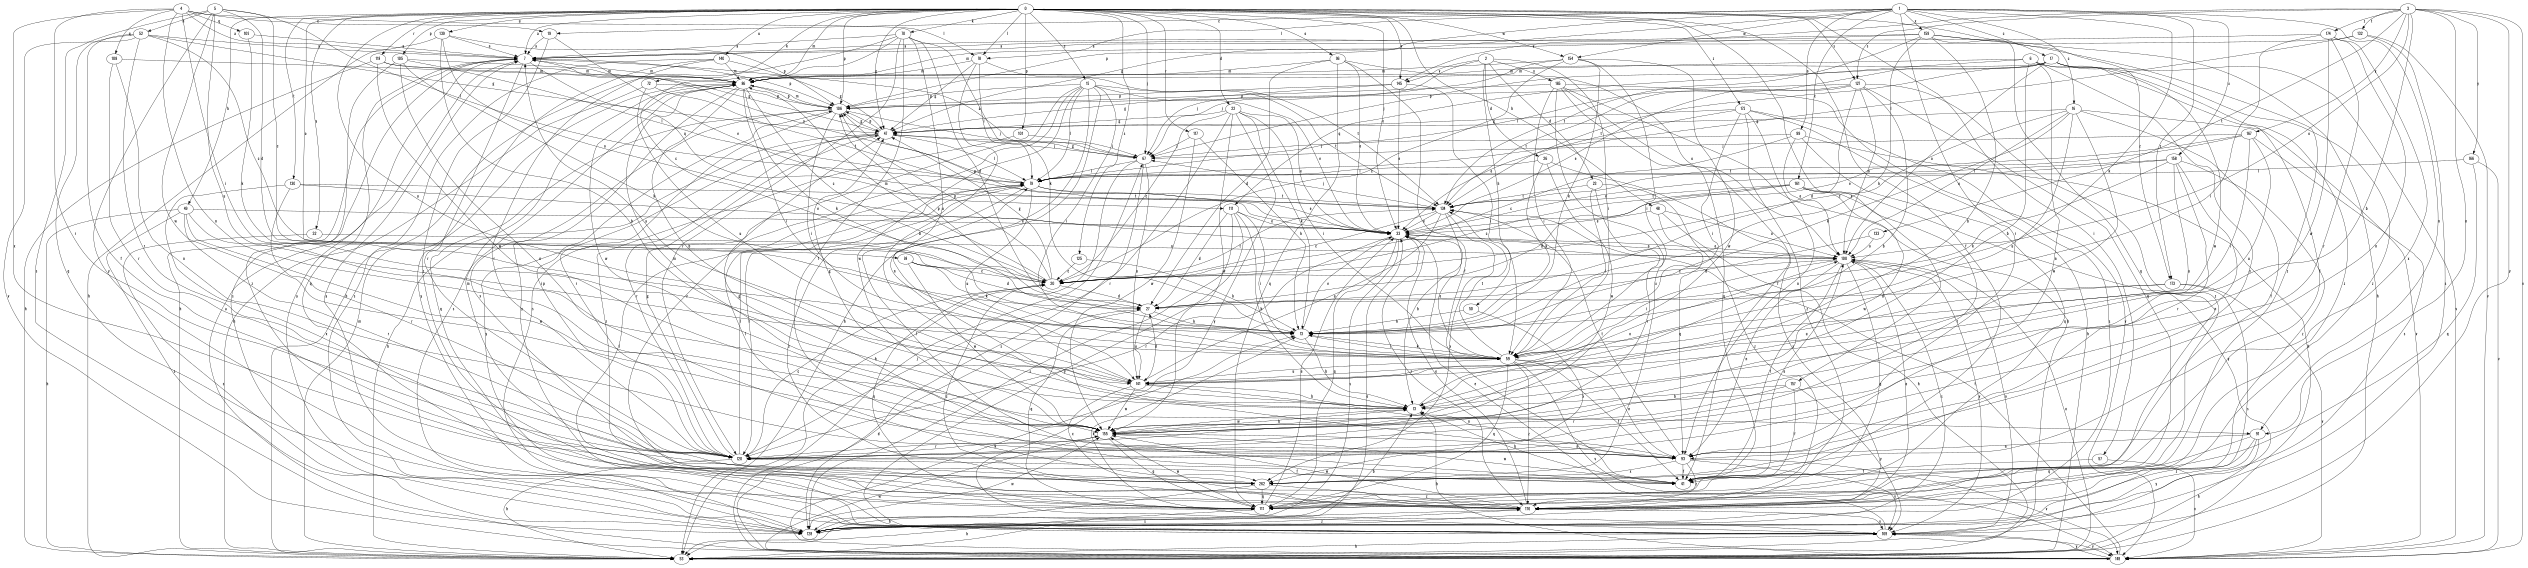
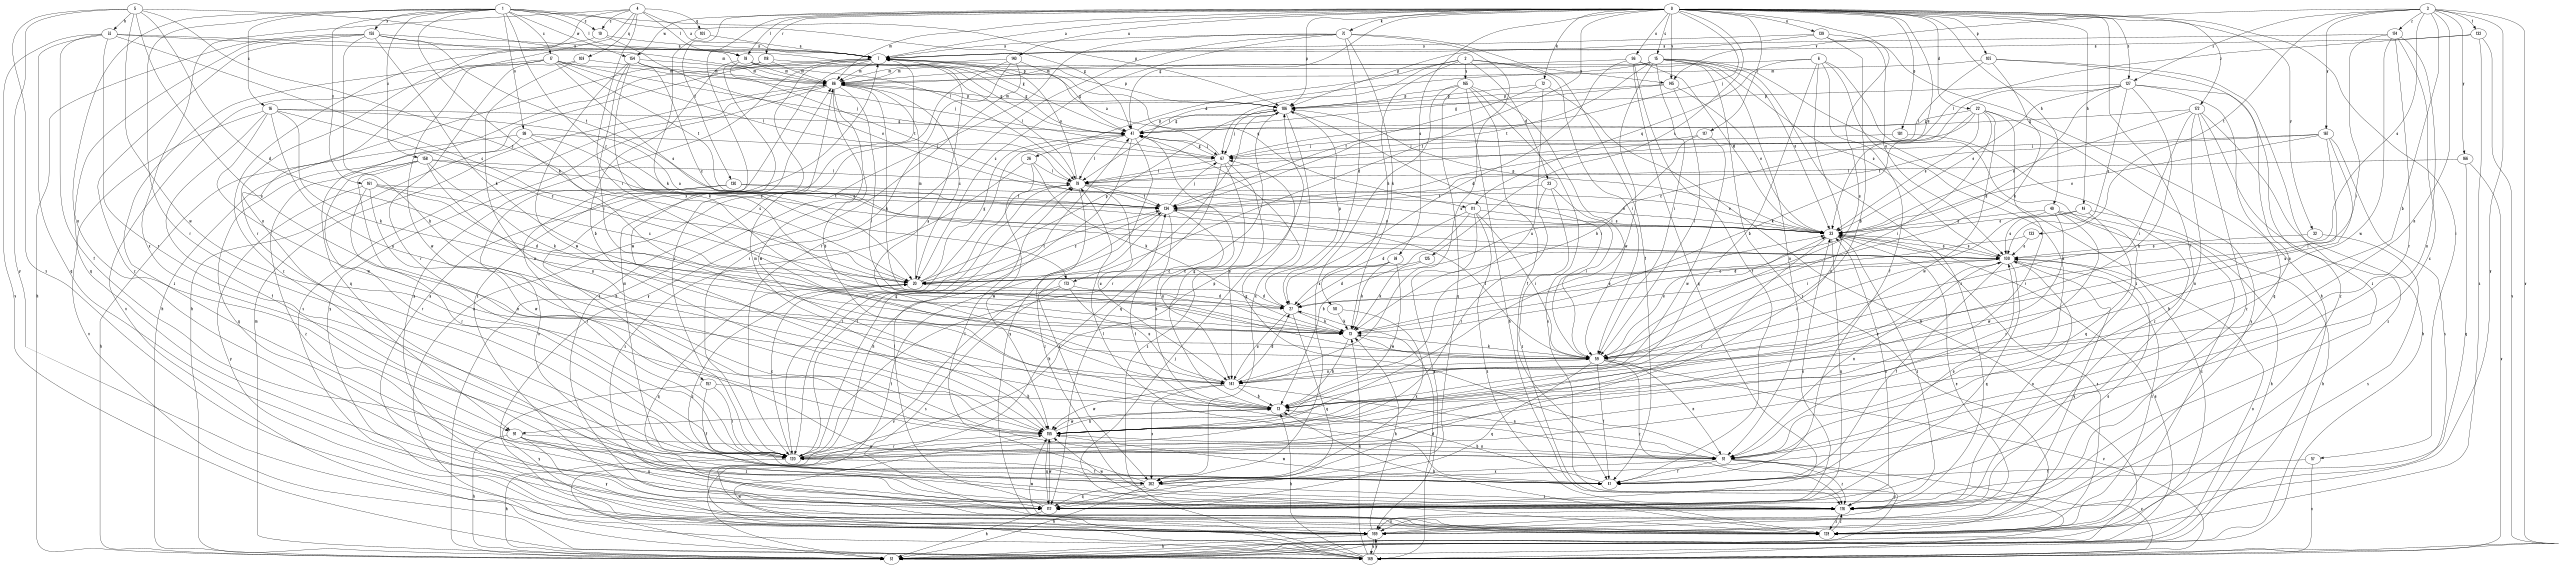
edge "15" -> "106": now "15" -> "86"
